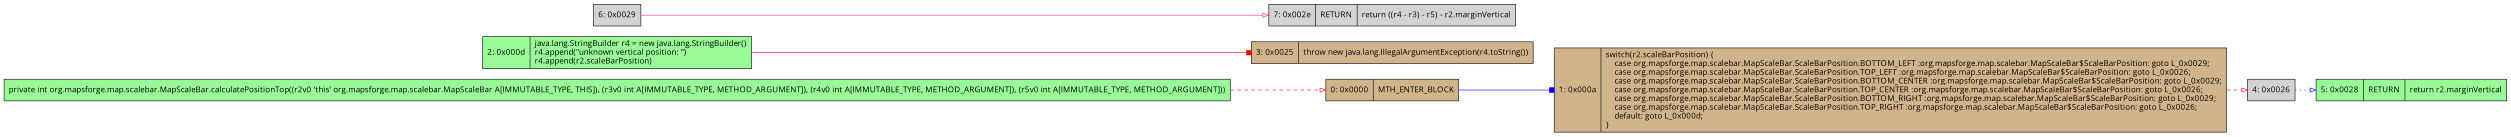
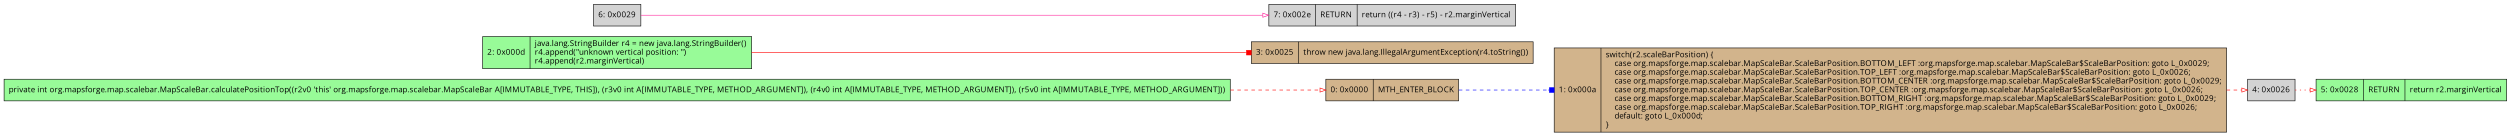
node "2: 0x000d": text "r4.append(r2.scaleBarPosition)" -> "r4.append(r2.marginVertical)"
edge "0: 0x0000" -> "1: 0x000a": style solid -> dashed
edge "4: 0x0026" -> "5: 0x0028": color blue -> red
